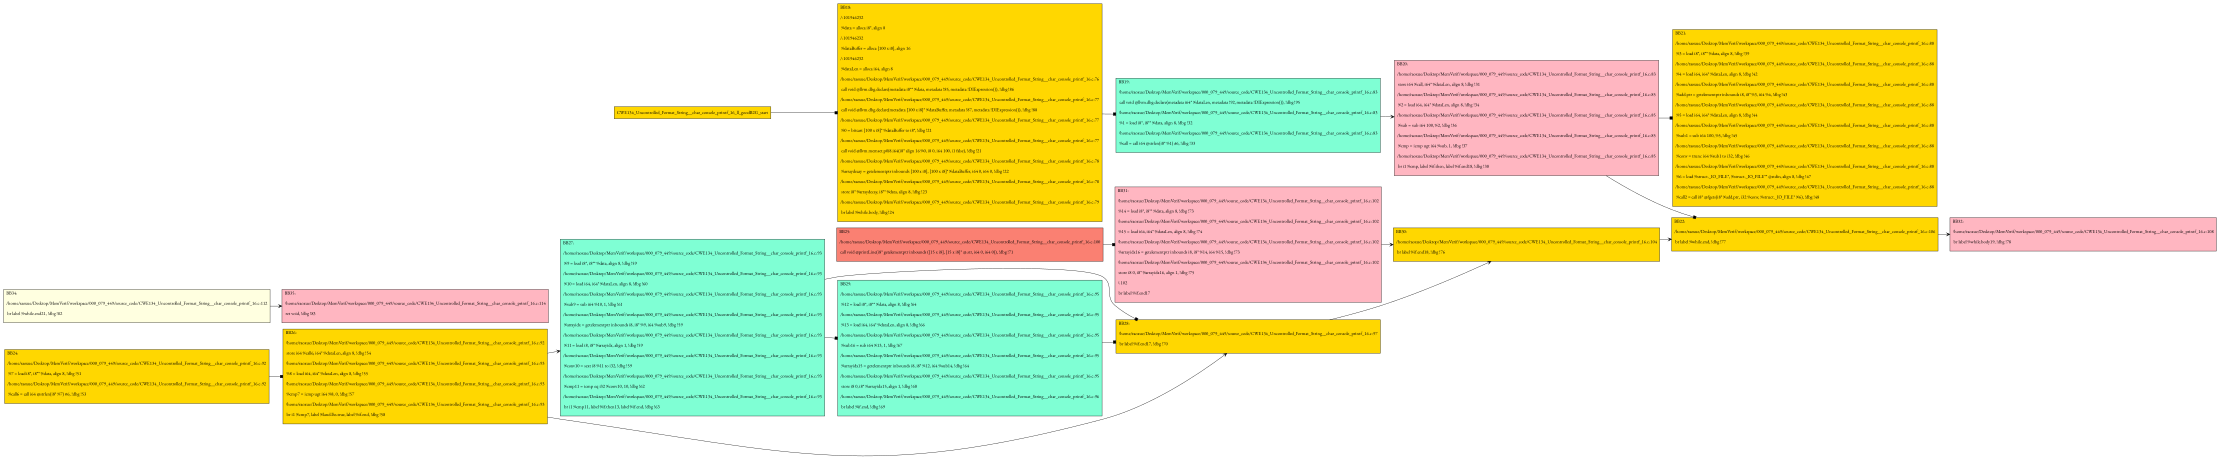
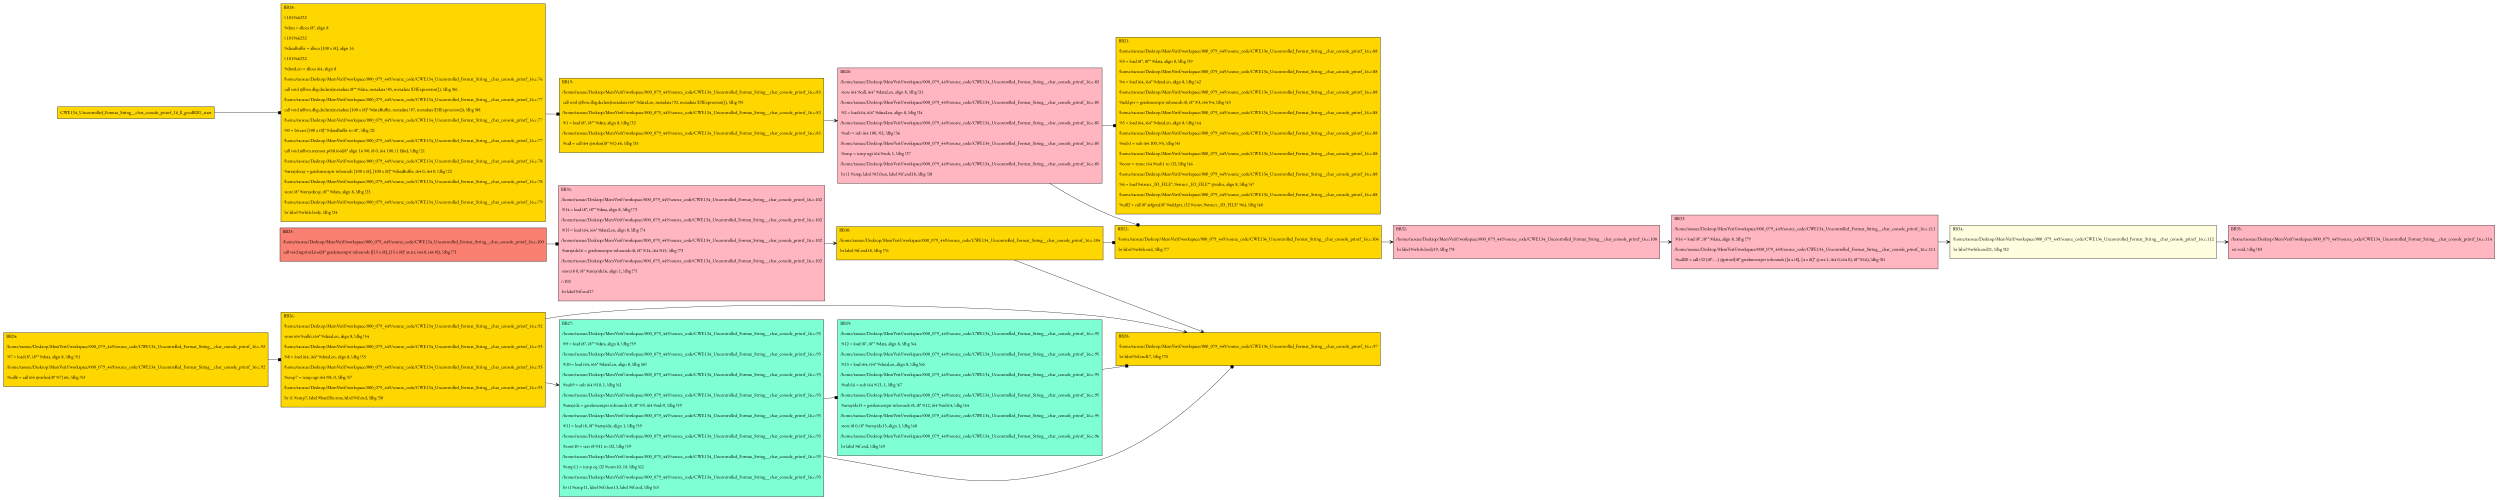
node "BB19:": fillcolor aquamarine -> gold
edge "BB30:" -> "BB22:": arrowhead vee -> box
node "BB33:": added
edge "BB28:" -> "BB30:": reversed
